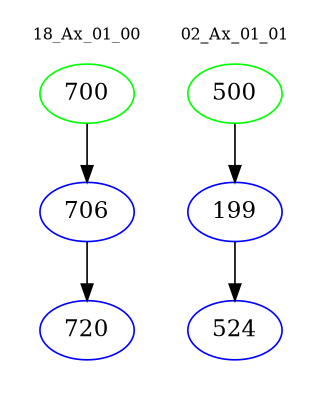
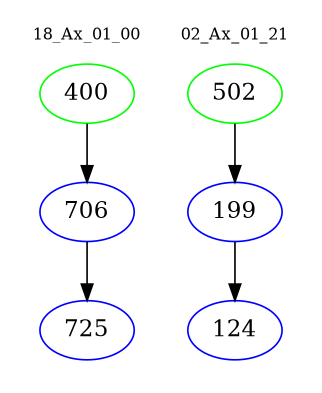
cluster "02_Ax_01_01": label "02_Ax_01_01" -> "02_Ax_01_21"
node "700": label "700" -> "400"
node "500": label "500" -> "502"
node "720": label "720" -> "725"
node "524": label "524" -> "124"
